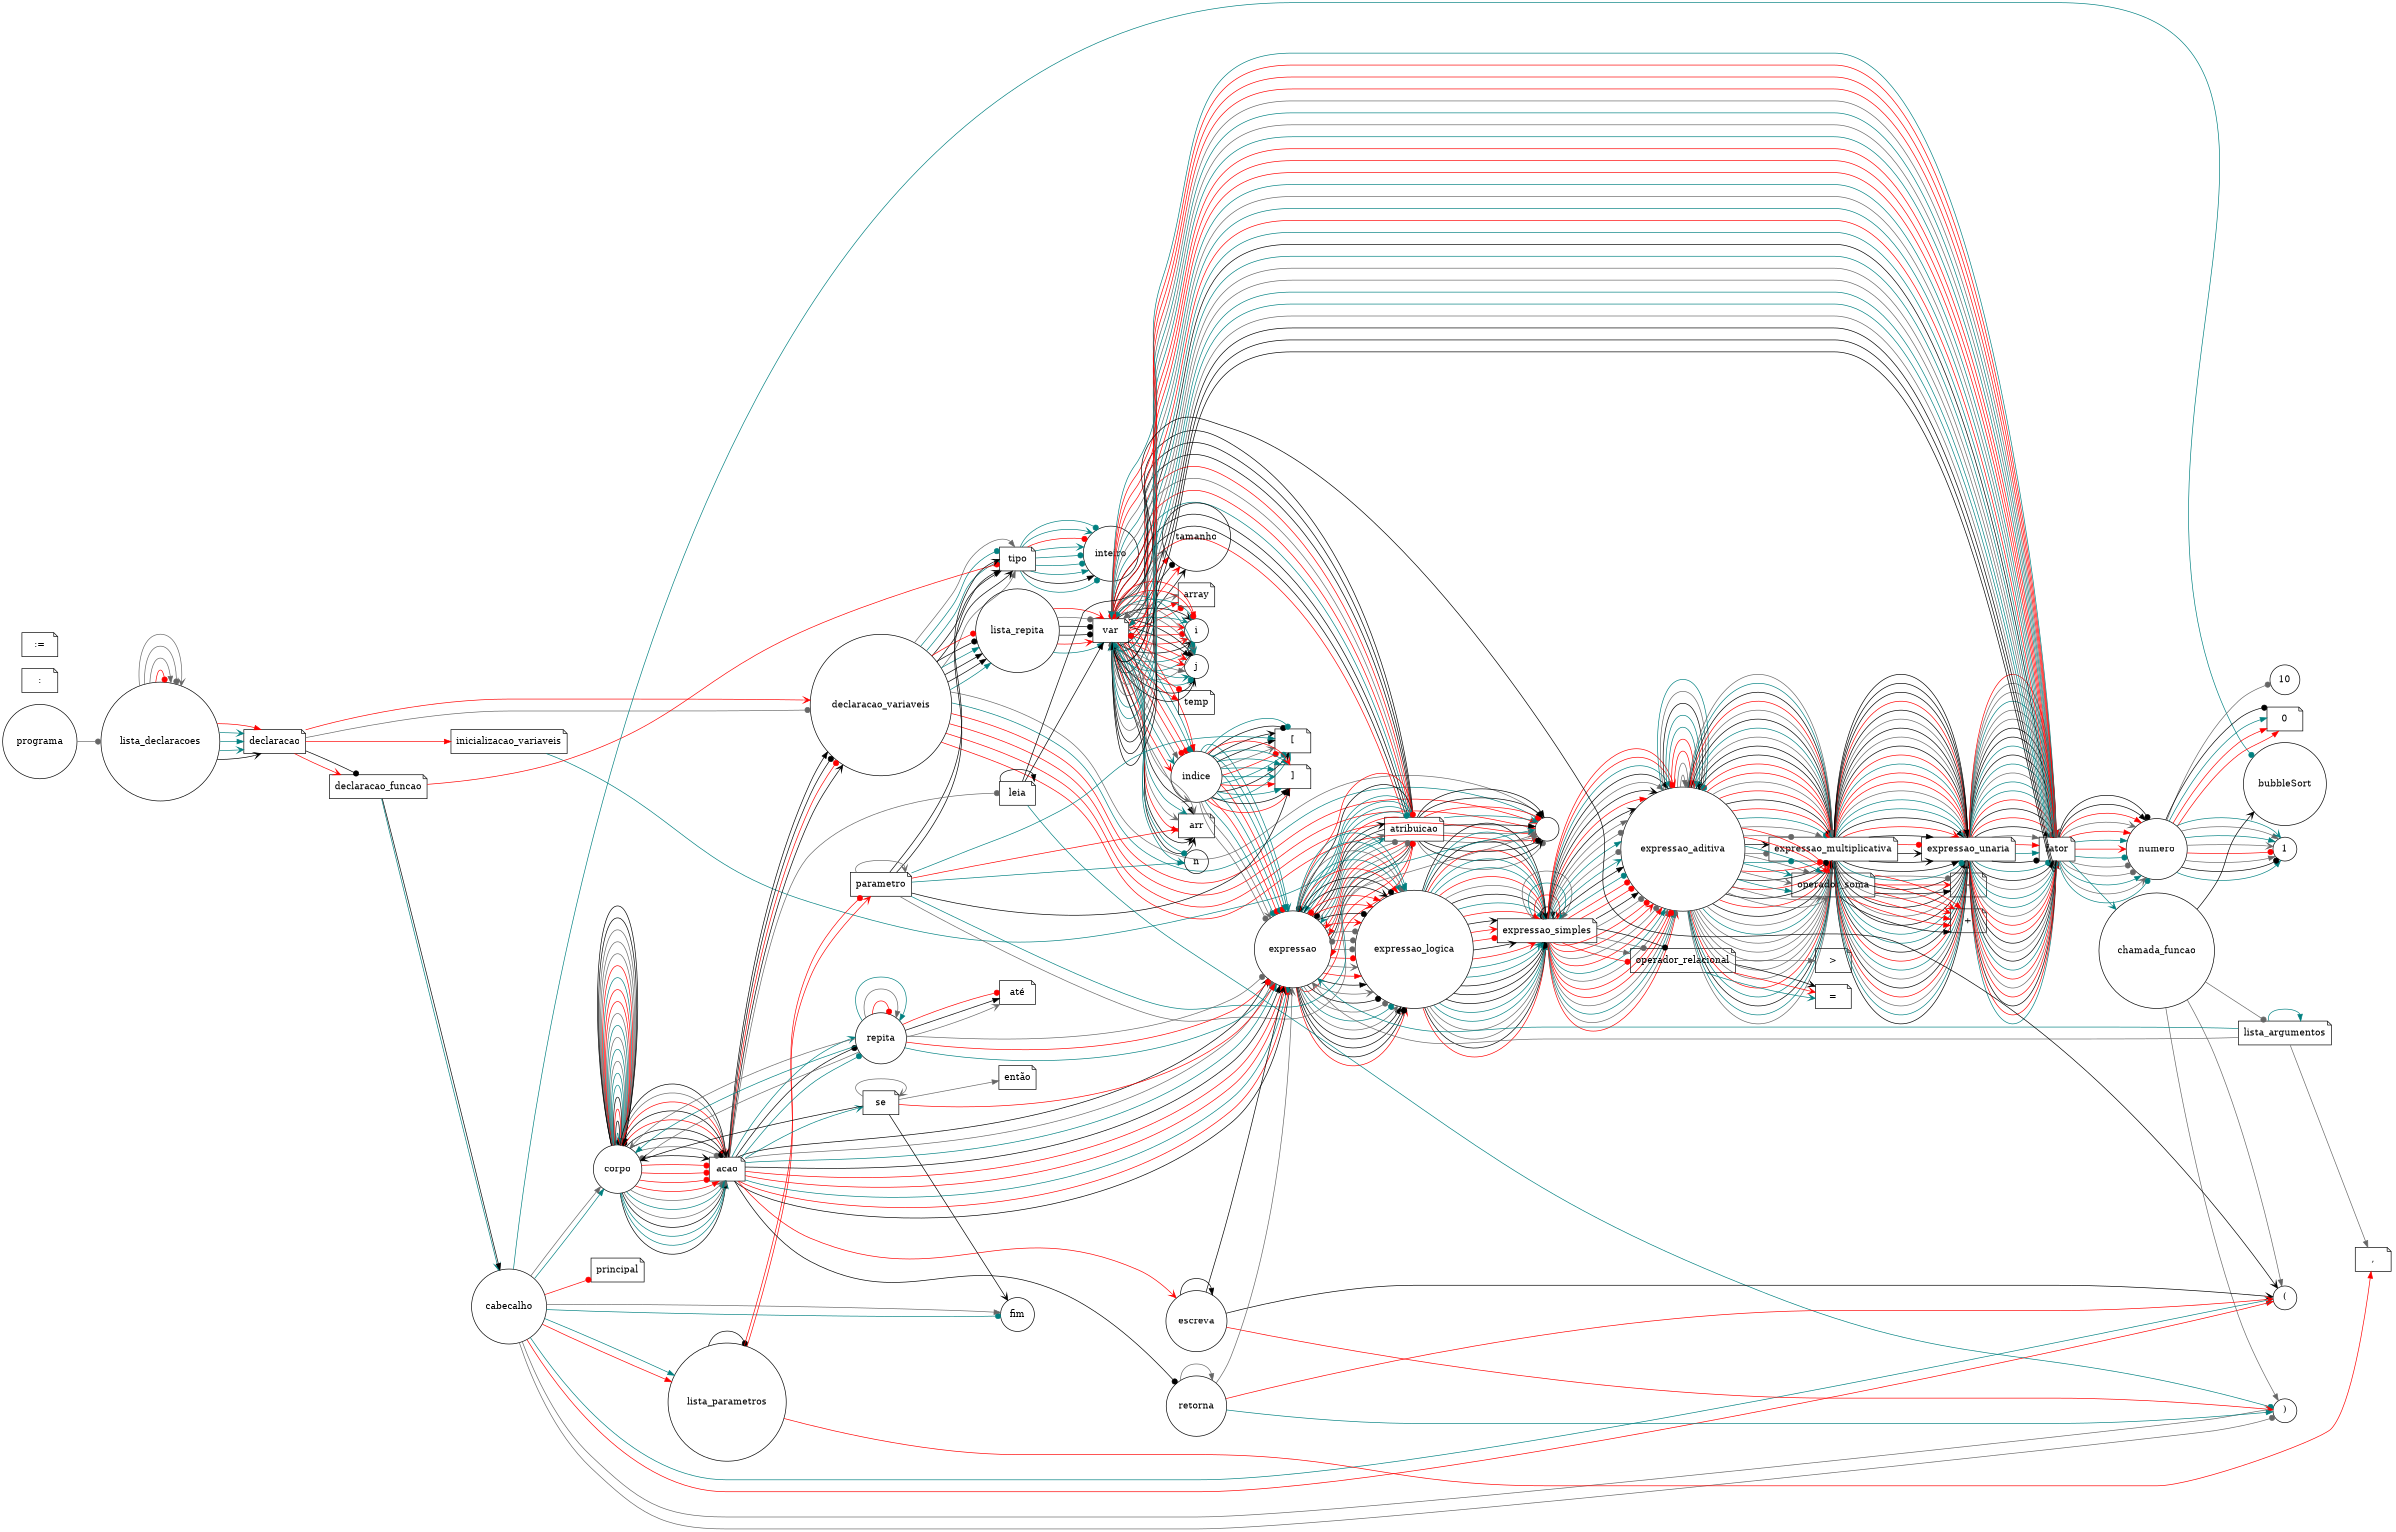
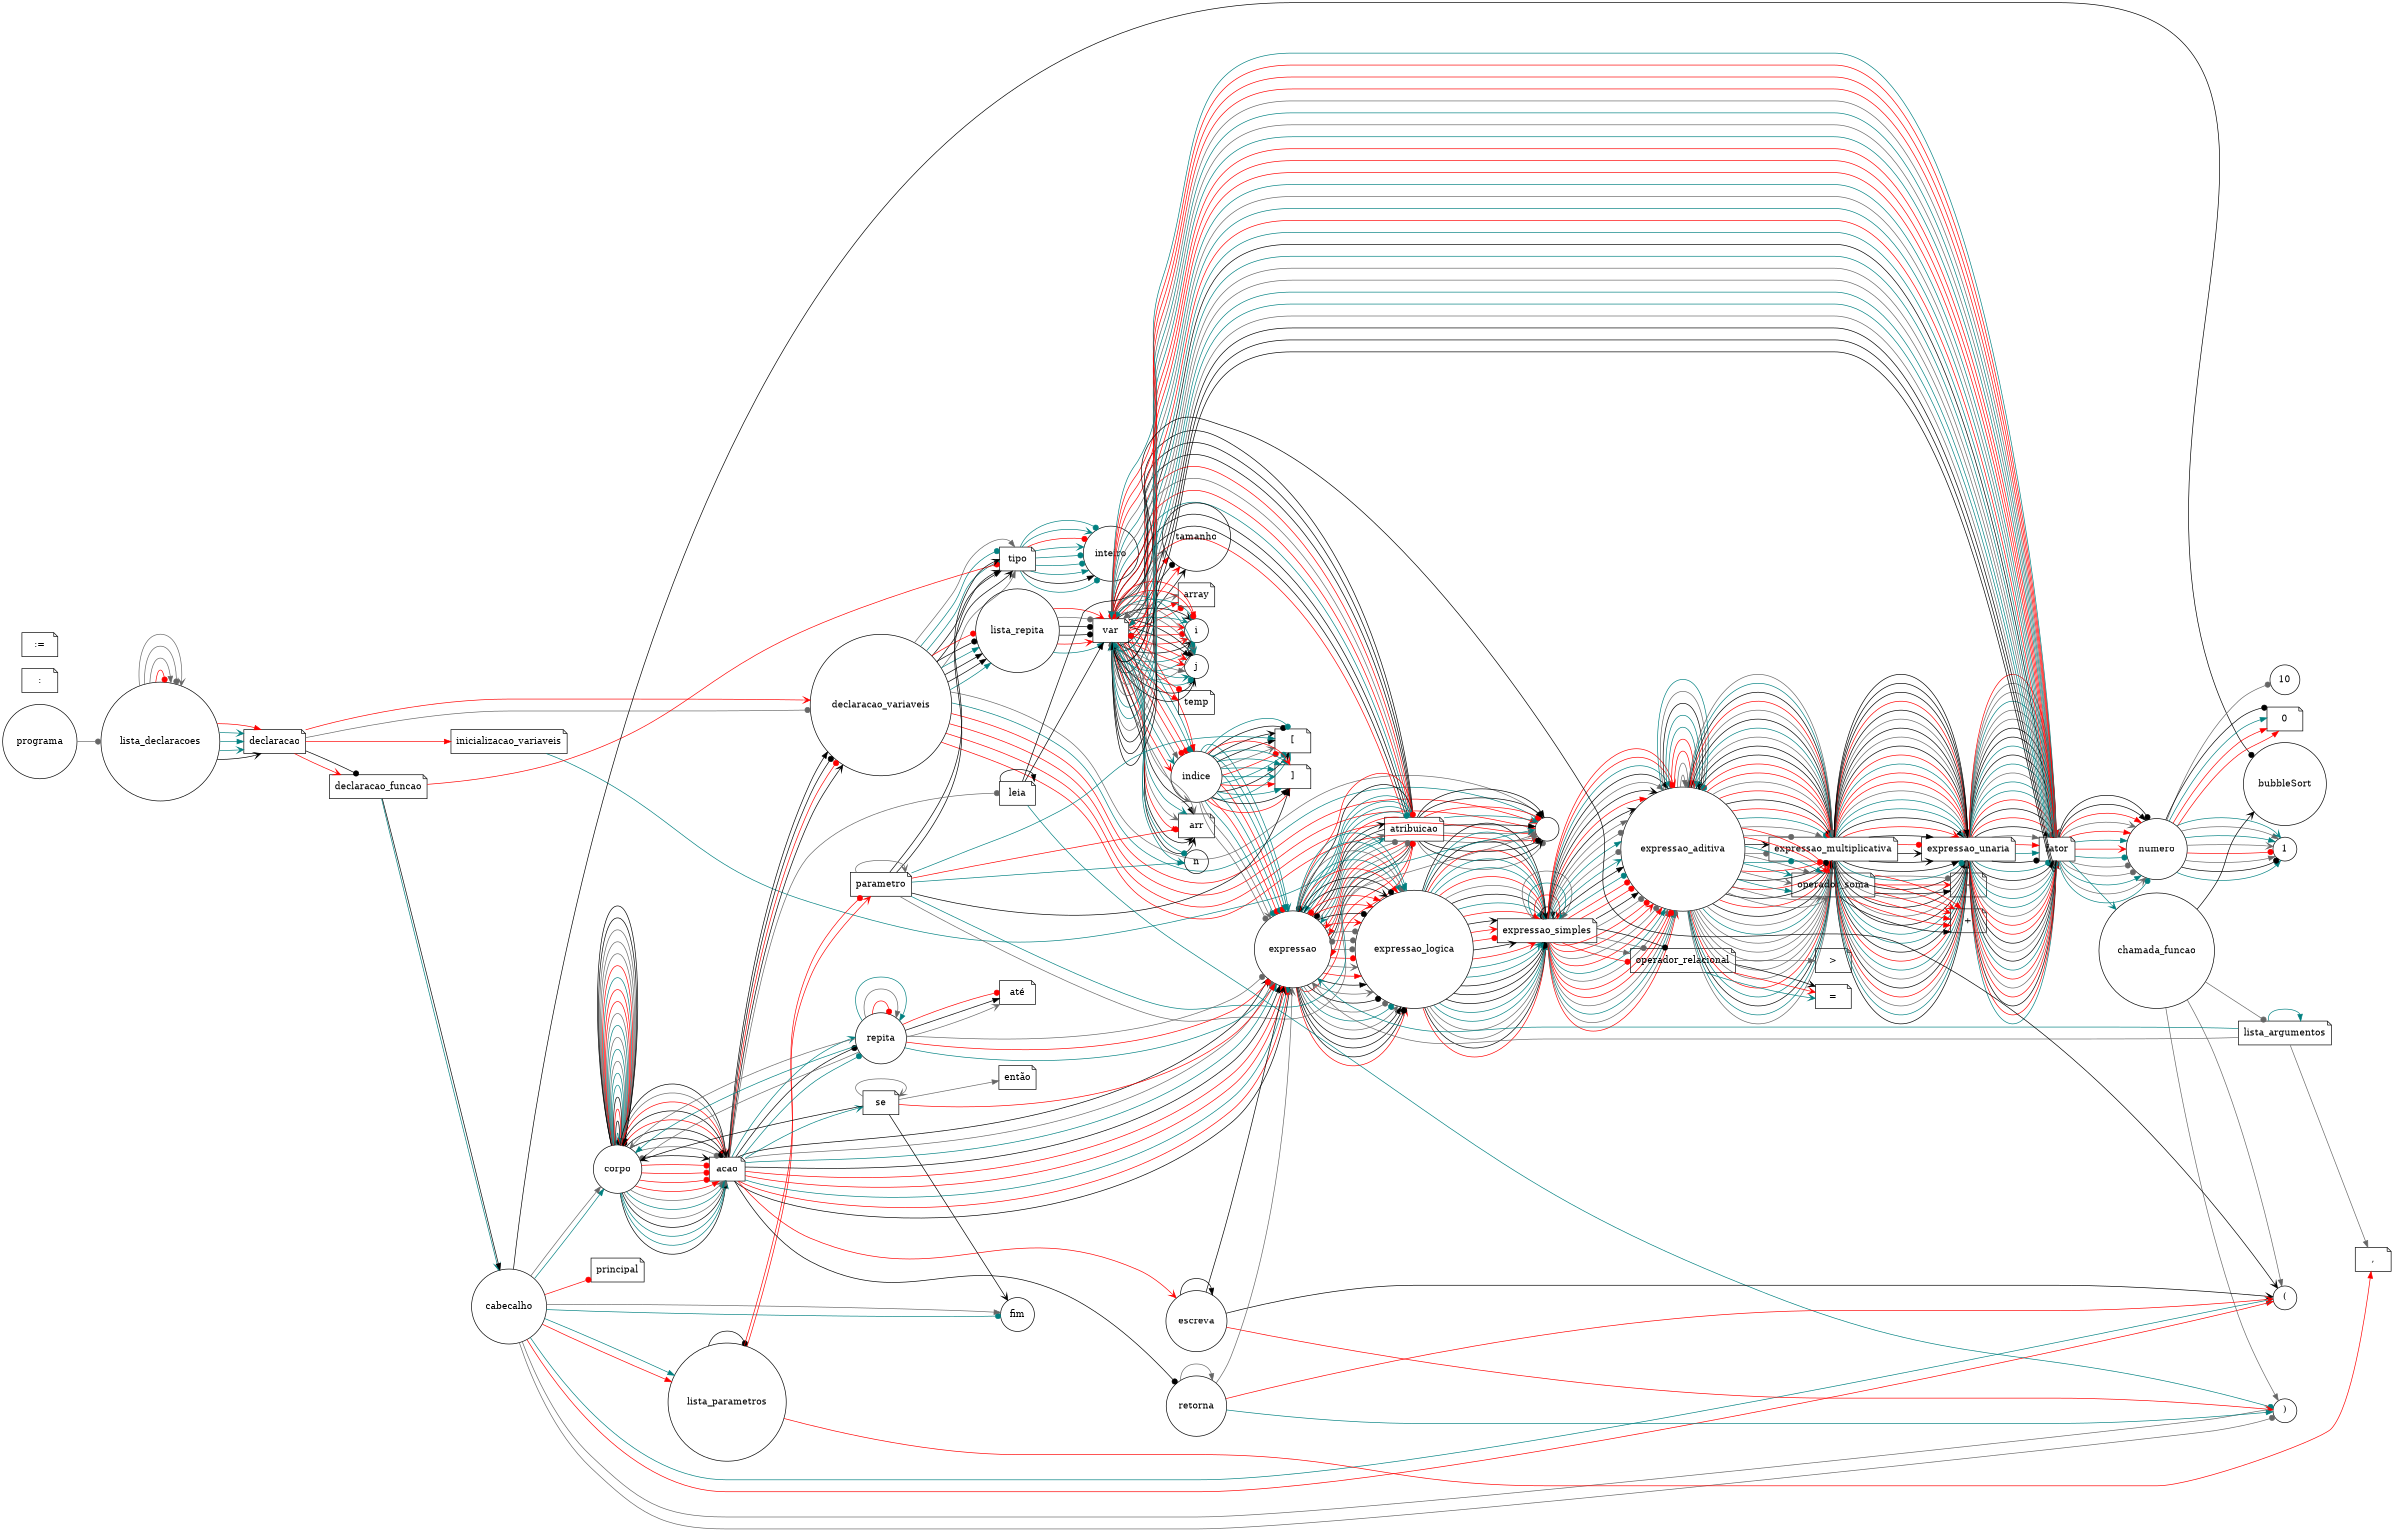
edge "cabecalho" -> "bubbleSort": color teal -> black
edge "parametro" -> "arr": arrowhead vee -> dot
